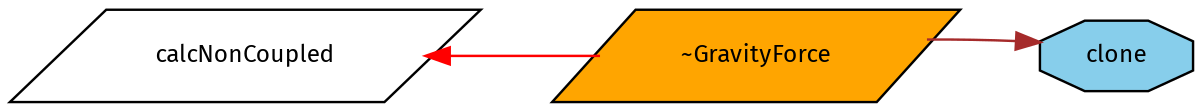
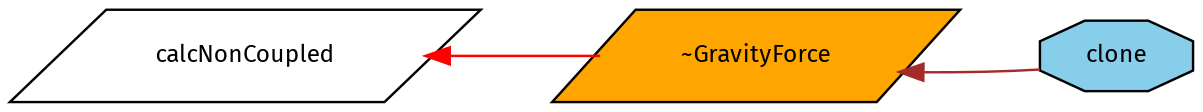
edge "~GravityForce" -> "clone": reversed
